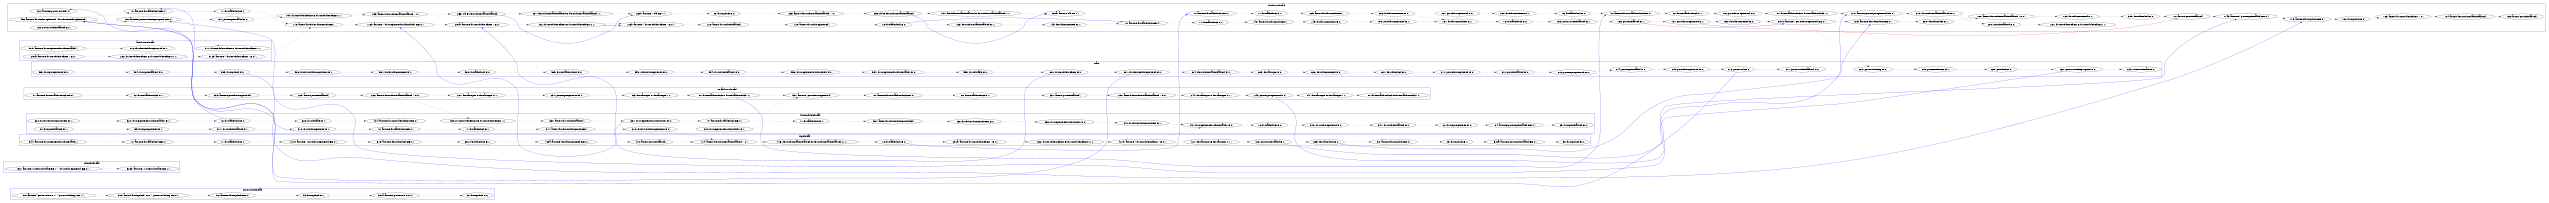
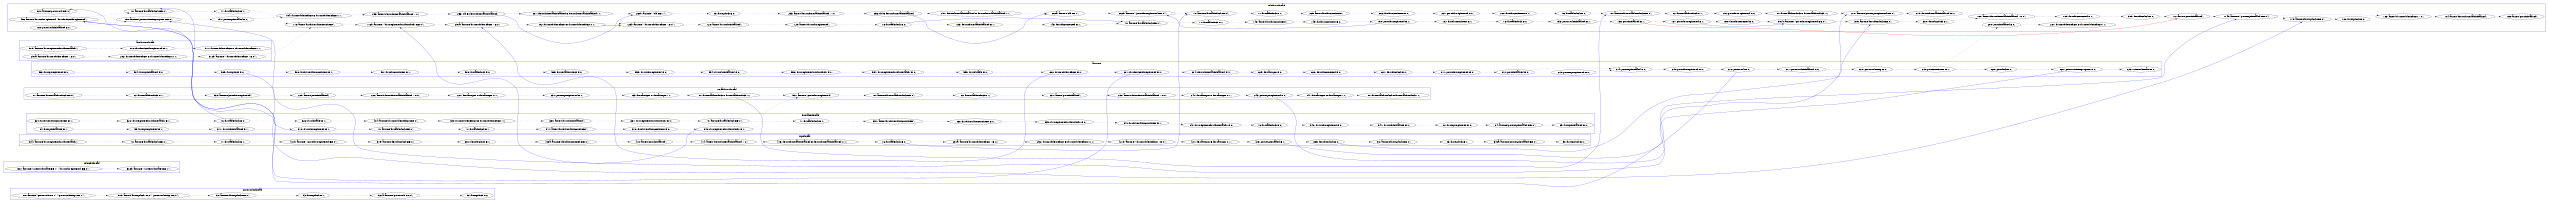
node "262b: assume(!(port_idr_registered == 0));": added
edge "266: fw_idr_consistent = 0;" -> "151: fw_idr_consistent = 1;": now "266: fw_idr_consistent = 0;" -> "267: port_idr_registered = 0;"
edge "180: fw_tty_lock = 2;" -> "183: assert(drv_module_ref_cnt > 0);": now "174b: assume(!(port_tty_installed == 0));" -> "183: assert(drv_module_ref_cnt > 0);"
edge "279: dev_usb_serial_initialized = -1;" -> "280: port_initialized = 0;": now "619: port_consistent = 1;" -> "280: port_initialized = 0;"
edge "190: assume(port_write_in_progress == 0);" -> "577: drv_module_ref_cnt = drv_module_ref_cnt - 1;": now "576: drv_device_id_registered = 1;" -> "577: drv_module_ref_cnt = drv_module_ref_cnt - 1;"
edge "501b: assume(!(port_dev_registered == 0));" -> "618: port_work_stop = 0;": now "617: port_work_initialized = 0;" -> "618: port_work_stop = 0;"
cluster "main": label "main" -> "assume"
node "587: fw_idr_disconnected = 1;": label "587: fw_idr_disconnected = 1;" -> "587: fw_idr_consistent = 1;"
node "593: with_usb_registered = 0;": label "593: with_usb_registered = 0;" -> "593: drv_usb_registered = 0;"
edge "612: port_initialized = 0;" -> "613: port_tty_registered = 0;": now "612: port_initialized = 0;" -> "614: port_tty_installed = 0;"
edge "331: drv_registered_with_usb_fw = 0;" -> "116b: assume(!(drv_registered_with_usb_fw == 0));": now "319: drv_registered_with_usb_fw = 1;" -> "116b: assume(!(drv_registered_with_usb_fw == 0));"
edge "226: assert(dev_usb_serial_initialized >= 0);" -> "485: drv_module_ref_cnt = drv_module_ref_cnt - 1;": now "484: assume(drv_module_ref_cnt == 0);" -> "485: drv_module_ref_cnt = drv_module_ref_cnt - 1;"
cluster "fw_module_thread": label "fw_module_thread" -> "fw_state_thread"
edge "318: fw_driver_list_consistent = 0;" -> "414: assert(dev_usb_serial_initialized > 0);": now "318: fw_driver_list_consistent = 0;" -> "319: drv_registered_with_usb_fw = 1;"
edge "421b: assume(!(drv_module_ref_cnt <= 0));" -> "342: drv_registered_with_serial_fw = 0;": now "421b: assume(!(drv_module_ref_cnt <= 0));" -> "427: dev_autopm = dev_autopm + 1;"
